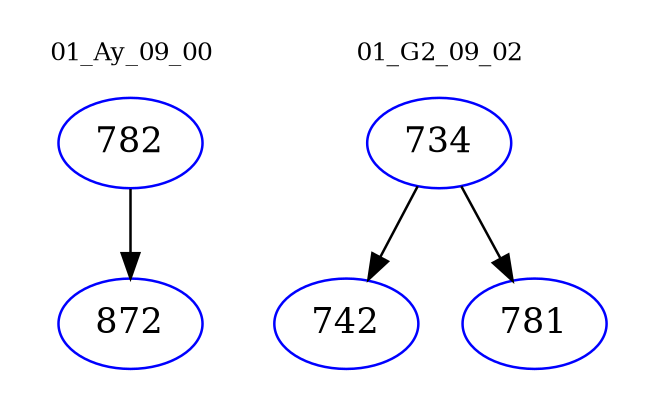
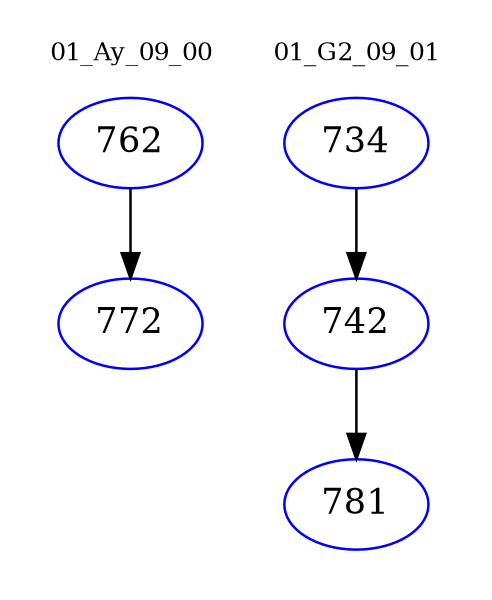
cluster "01_G2_09_02": label "01_G2_09_02" -> "01_G2_09_01"
node "782": label "782" -> "762"
edge "734" -> "781": now "742" -> "781"
node "872": label "872" -> "772"
